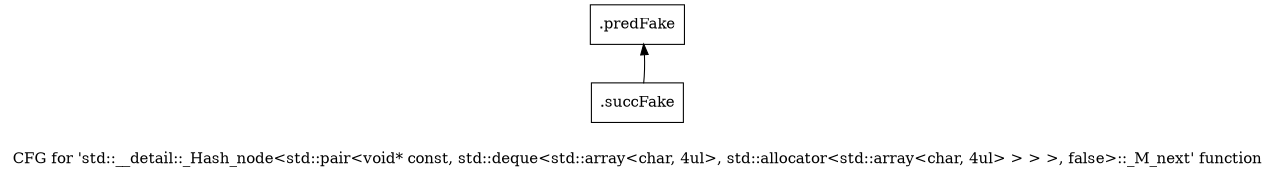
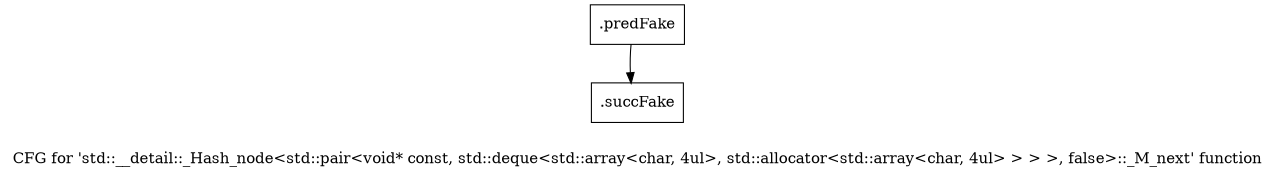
edge ".succFake" -> ".predFake": reversed
